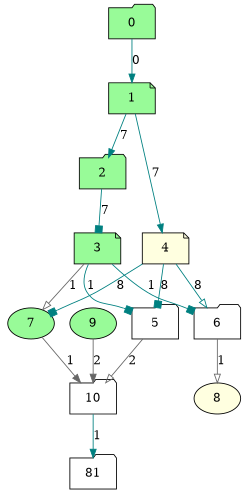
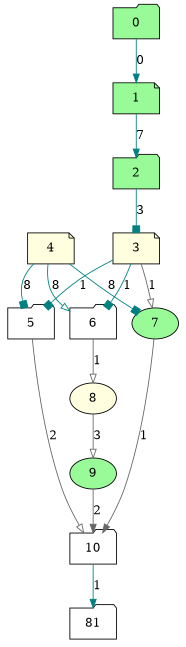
edge "1" -> "4": removed, label "7"
edge "2" -> "3": label "7" -> "3"
node "3": fillcolor palegreen -> lightyellow
edge "8" -> "9": added, label "3"
